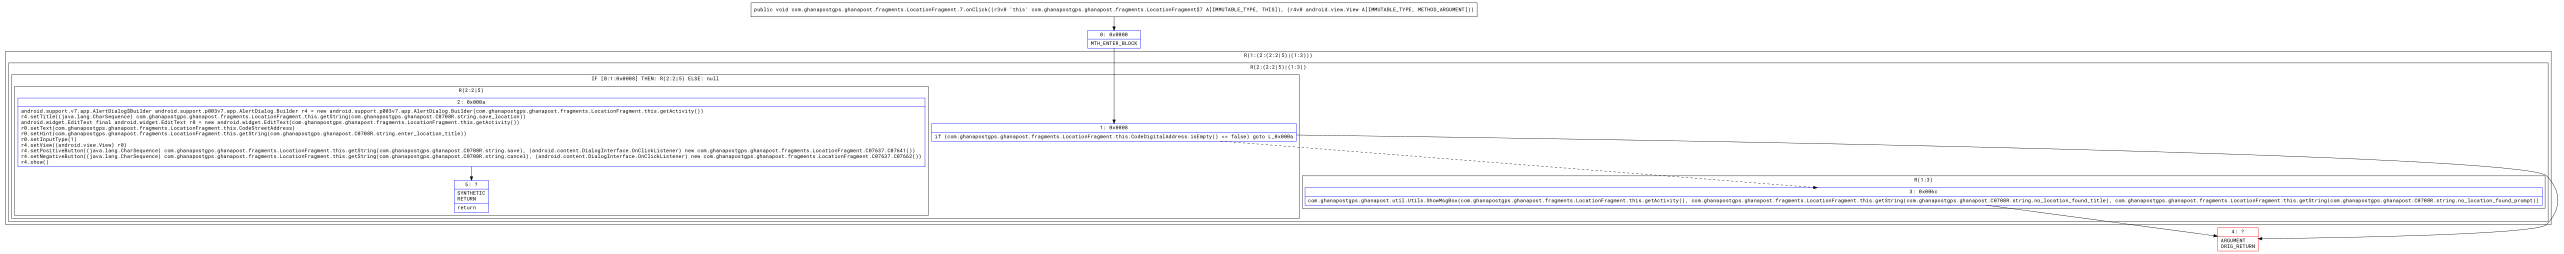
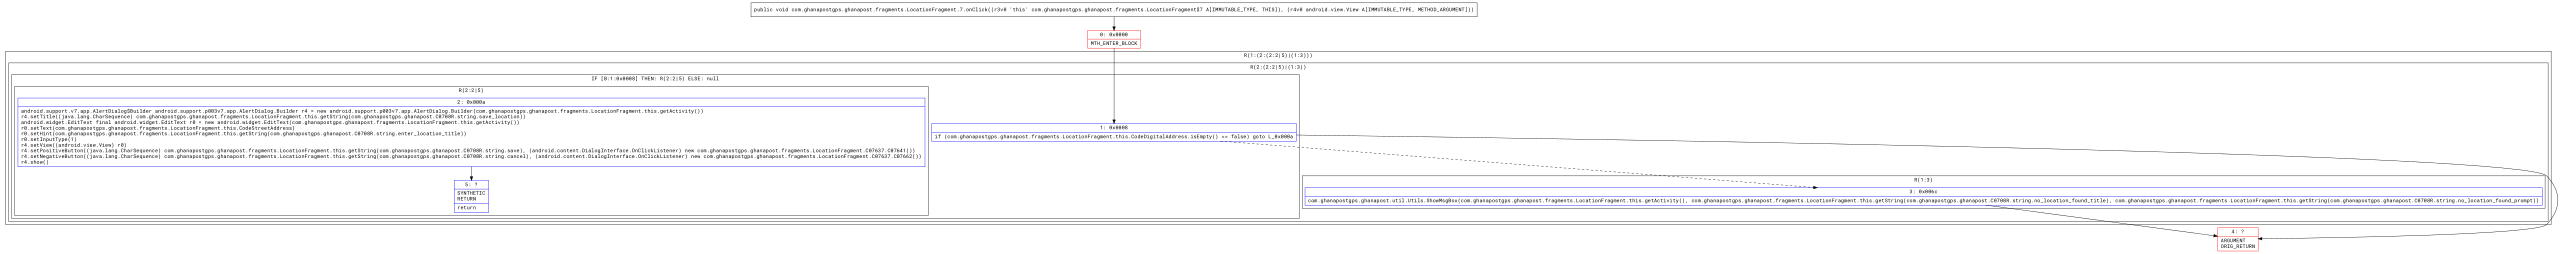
node "0: 0x0000": color blue -> red
